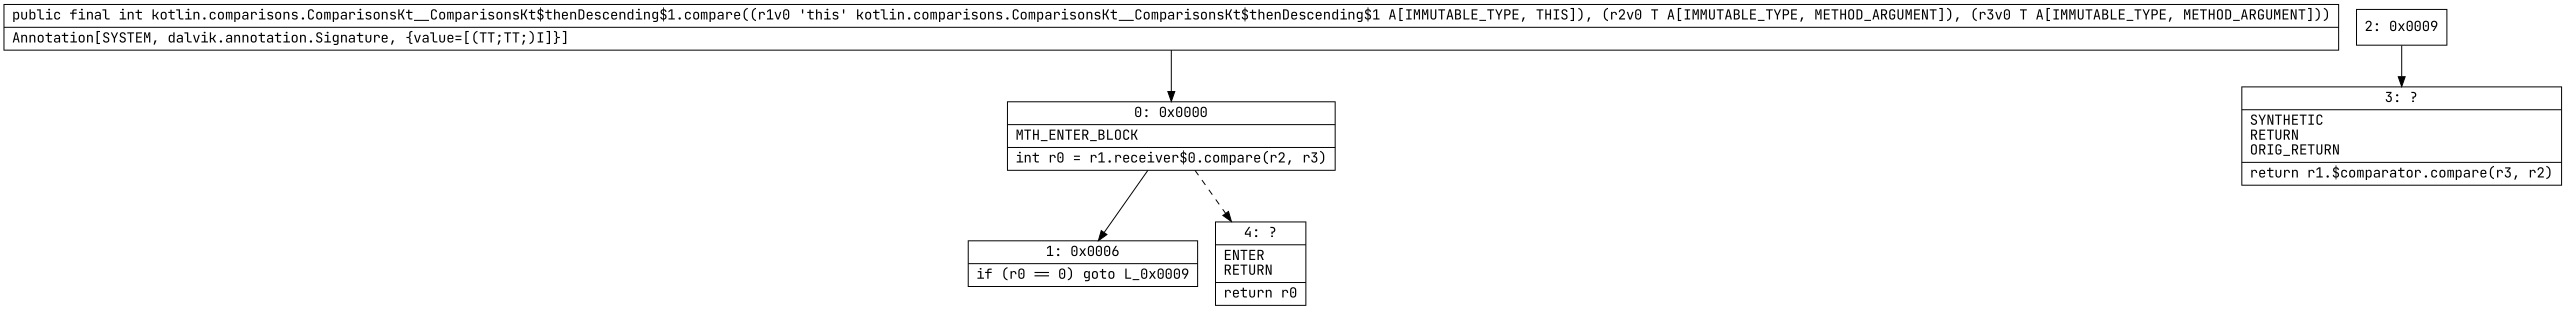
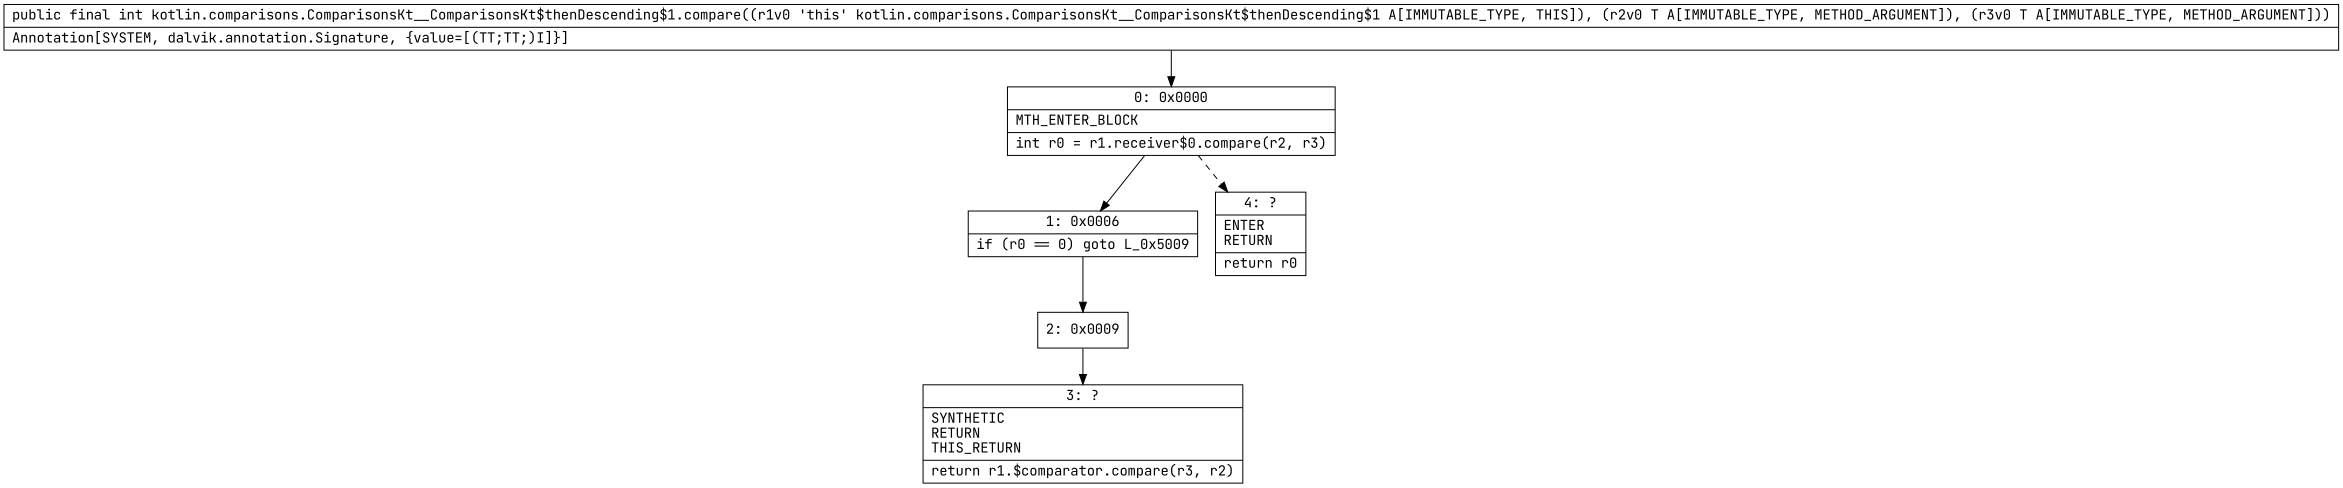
node "3: ?": text "ORIG_RETURN" -> "THIS_RETURN"
node "1: 0x0006": text "if (r0 == 0) goto L_0x0009" -> "if (r0 == 0) goto L_0x5009"
edge "1: 0x0006" -> "2: 0x0009": added
